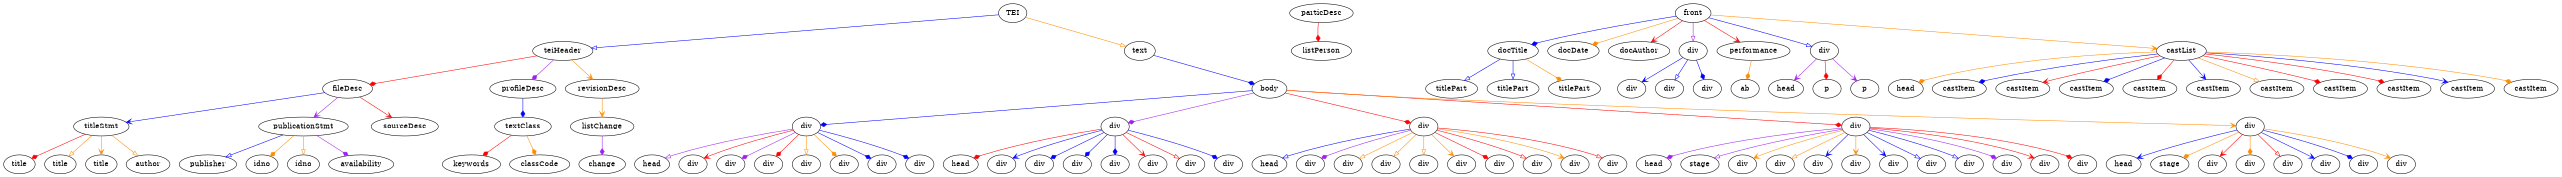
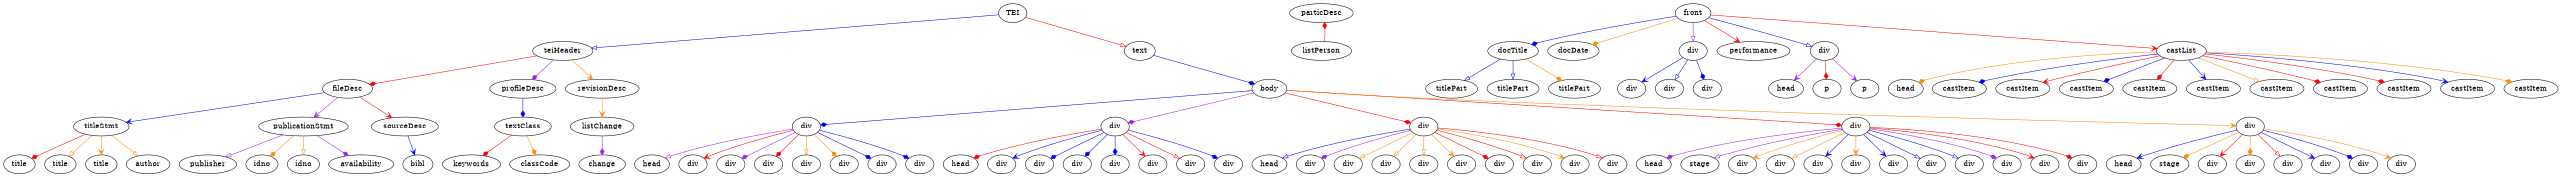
edge "particDesc" -> "listPerson": reversed
edge "TEI" -> "text": color darkorange -> red
edge "front" -> "castList": color darkorange -> red
node "docAuthor": removed
node "ab": removed
edge "publicationStmt" -> "publisher": color blue -> purple
node "bibl": added
